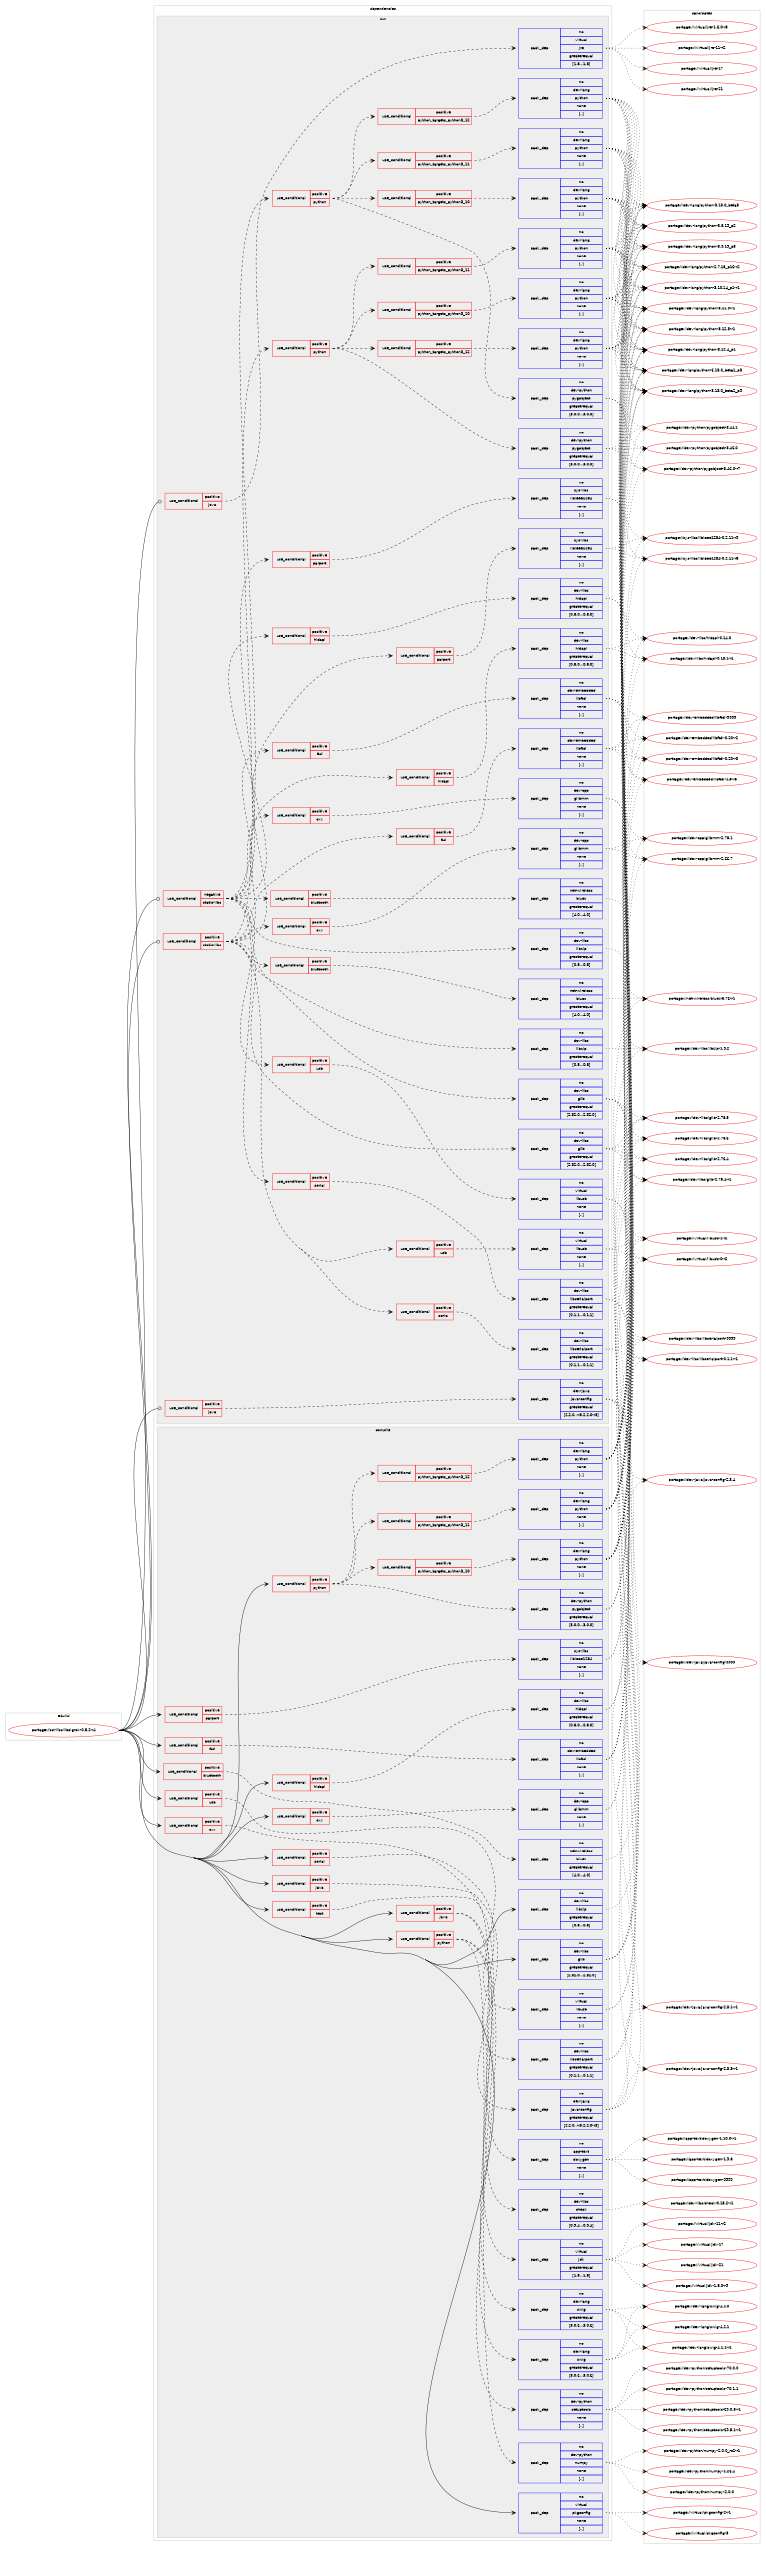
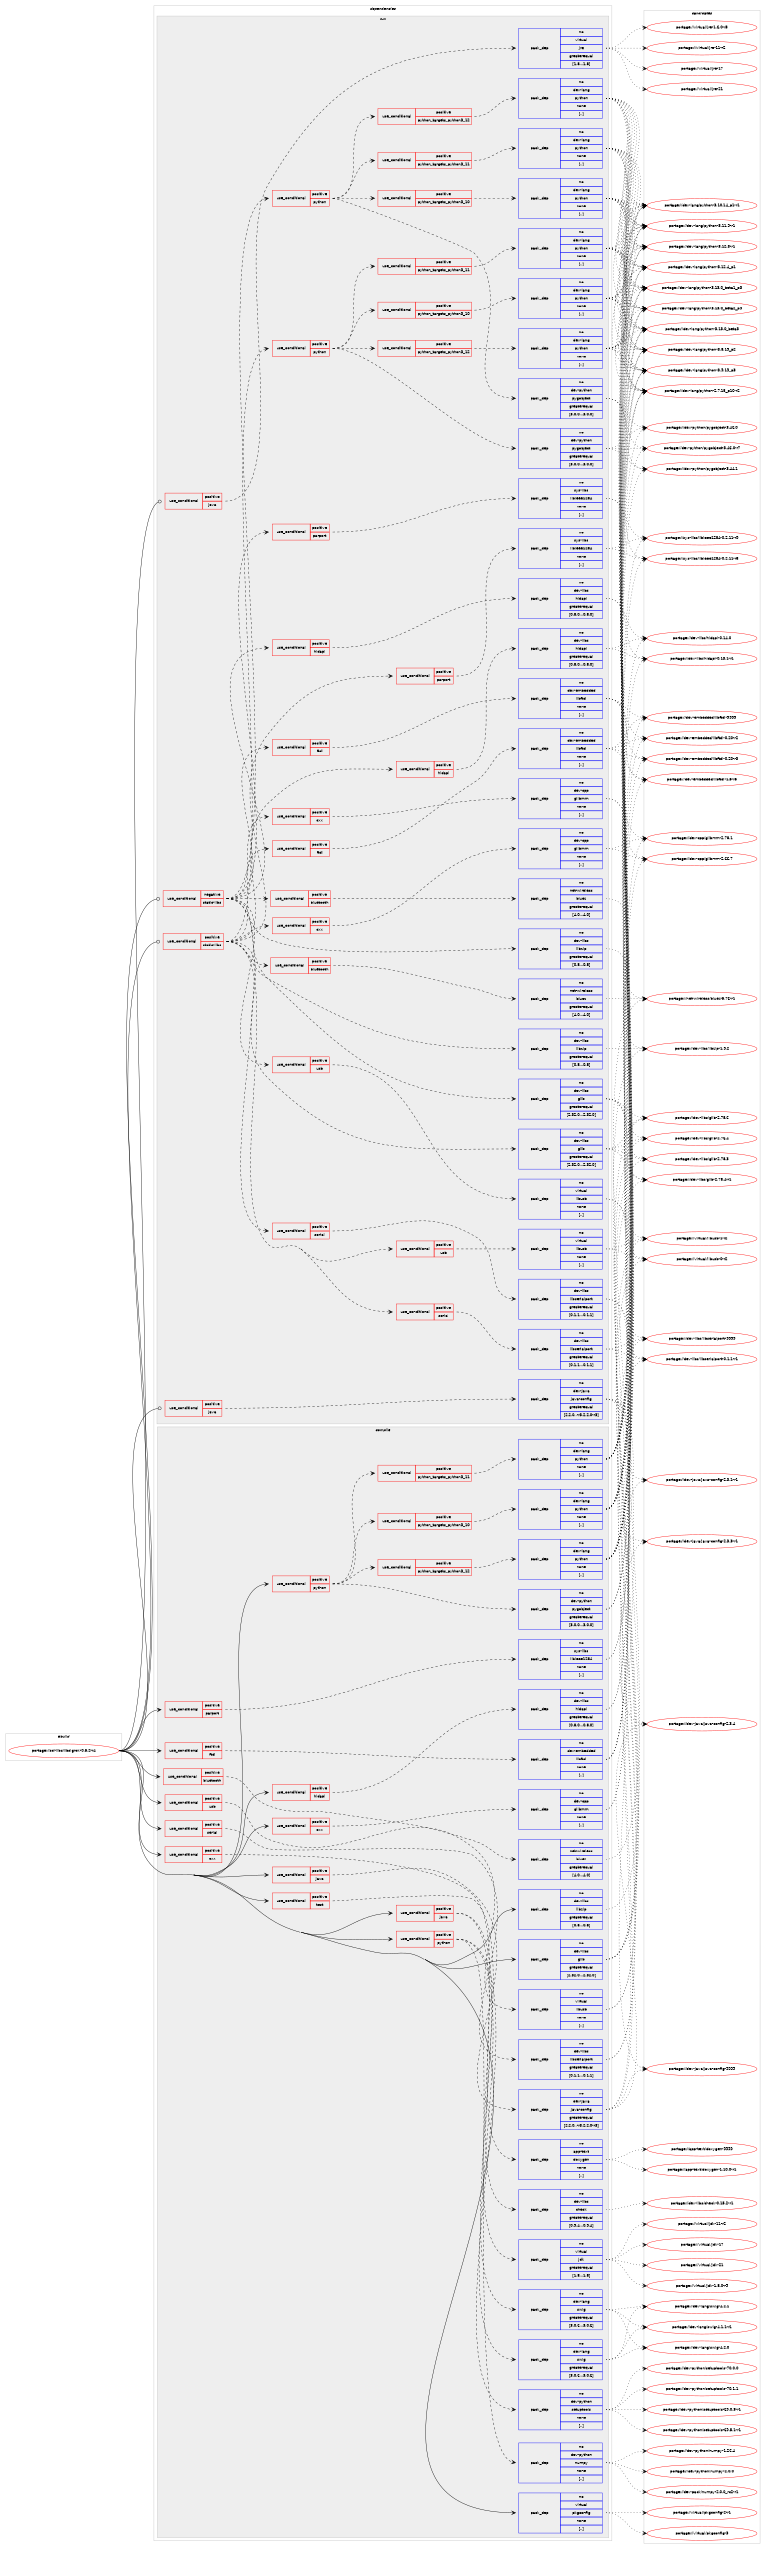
node "portage://dev-lang/python-6.13.0_beta1_p3": label "portage://dev-lang/python-6.13.0_beta1_p3" -> "portage://dev-lang/python-3.13.0_beta1_p3"
node "portage://app-text/doxygen-1.9.8": removed
node "portage://dev-python/numpy-2.0.0_rc2-r1": label "portage://dev-python/numpy-2.0.0_rc2-r1" -> "portage://dev-pack/numpy-2.0.0_rc2-r1"
